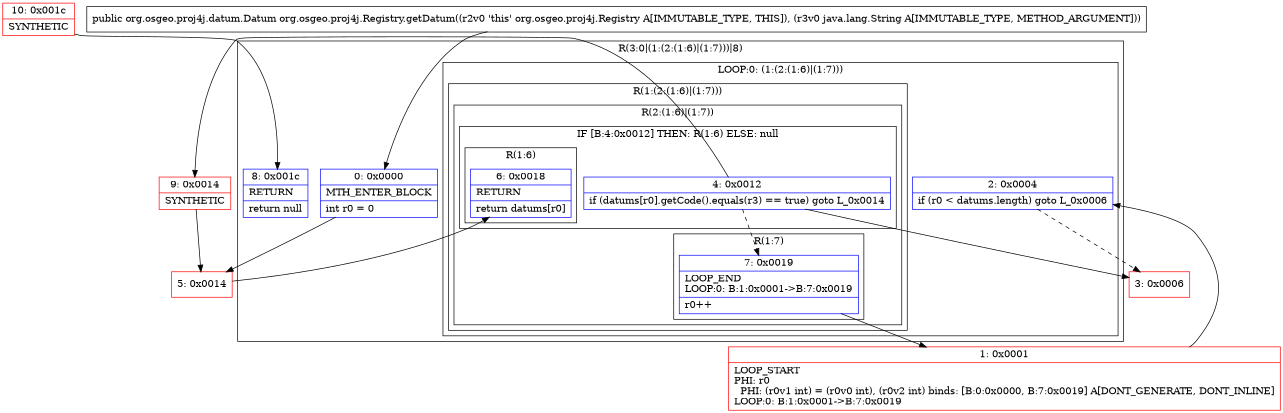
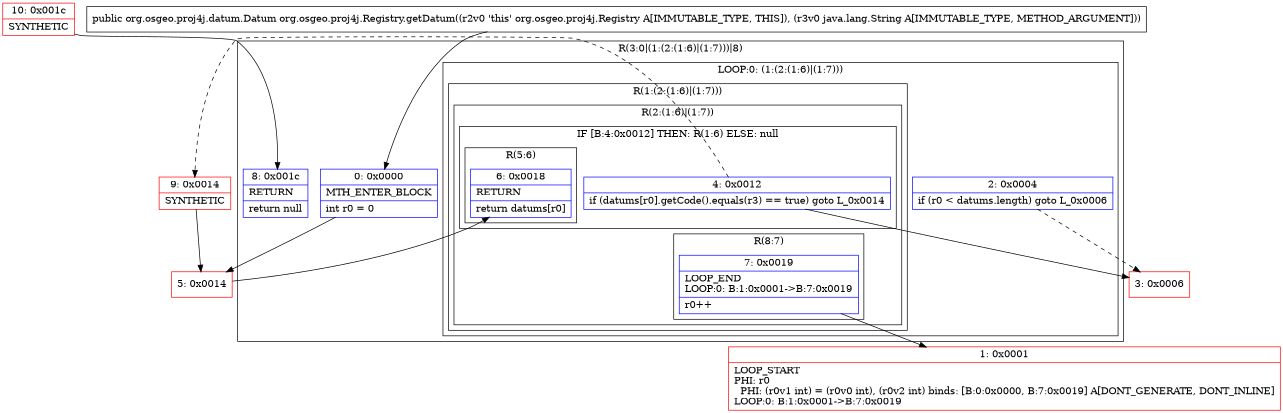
edge "4: 0x0012" -> "9: 0x0014": style solid -> dashed
cluster "R(1:6)": label "R(1:6)" -> "R(5:6)"
edge "4: 0x0012" -> "7: 0x0019": removed
cluster "R(1:7)": label "R(1:7)" -> "R(8:7)"
edge "1: 0x0001" -> "2: 0x0004": removed
